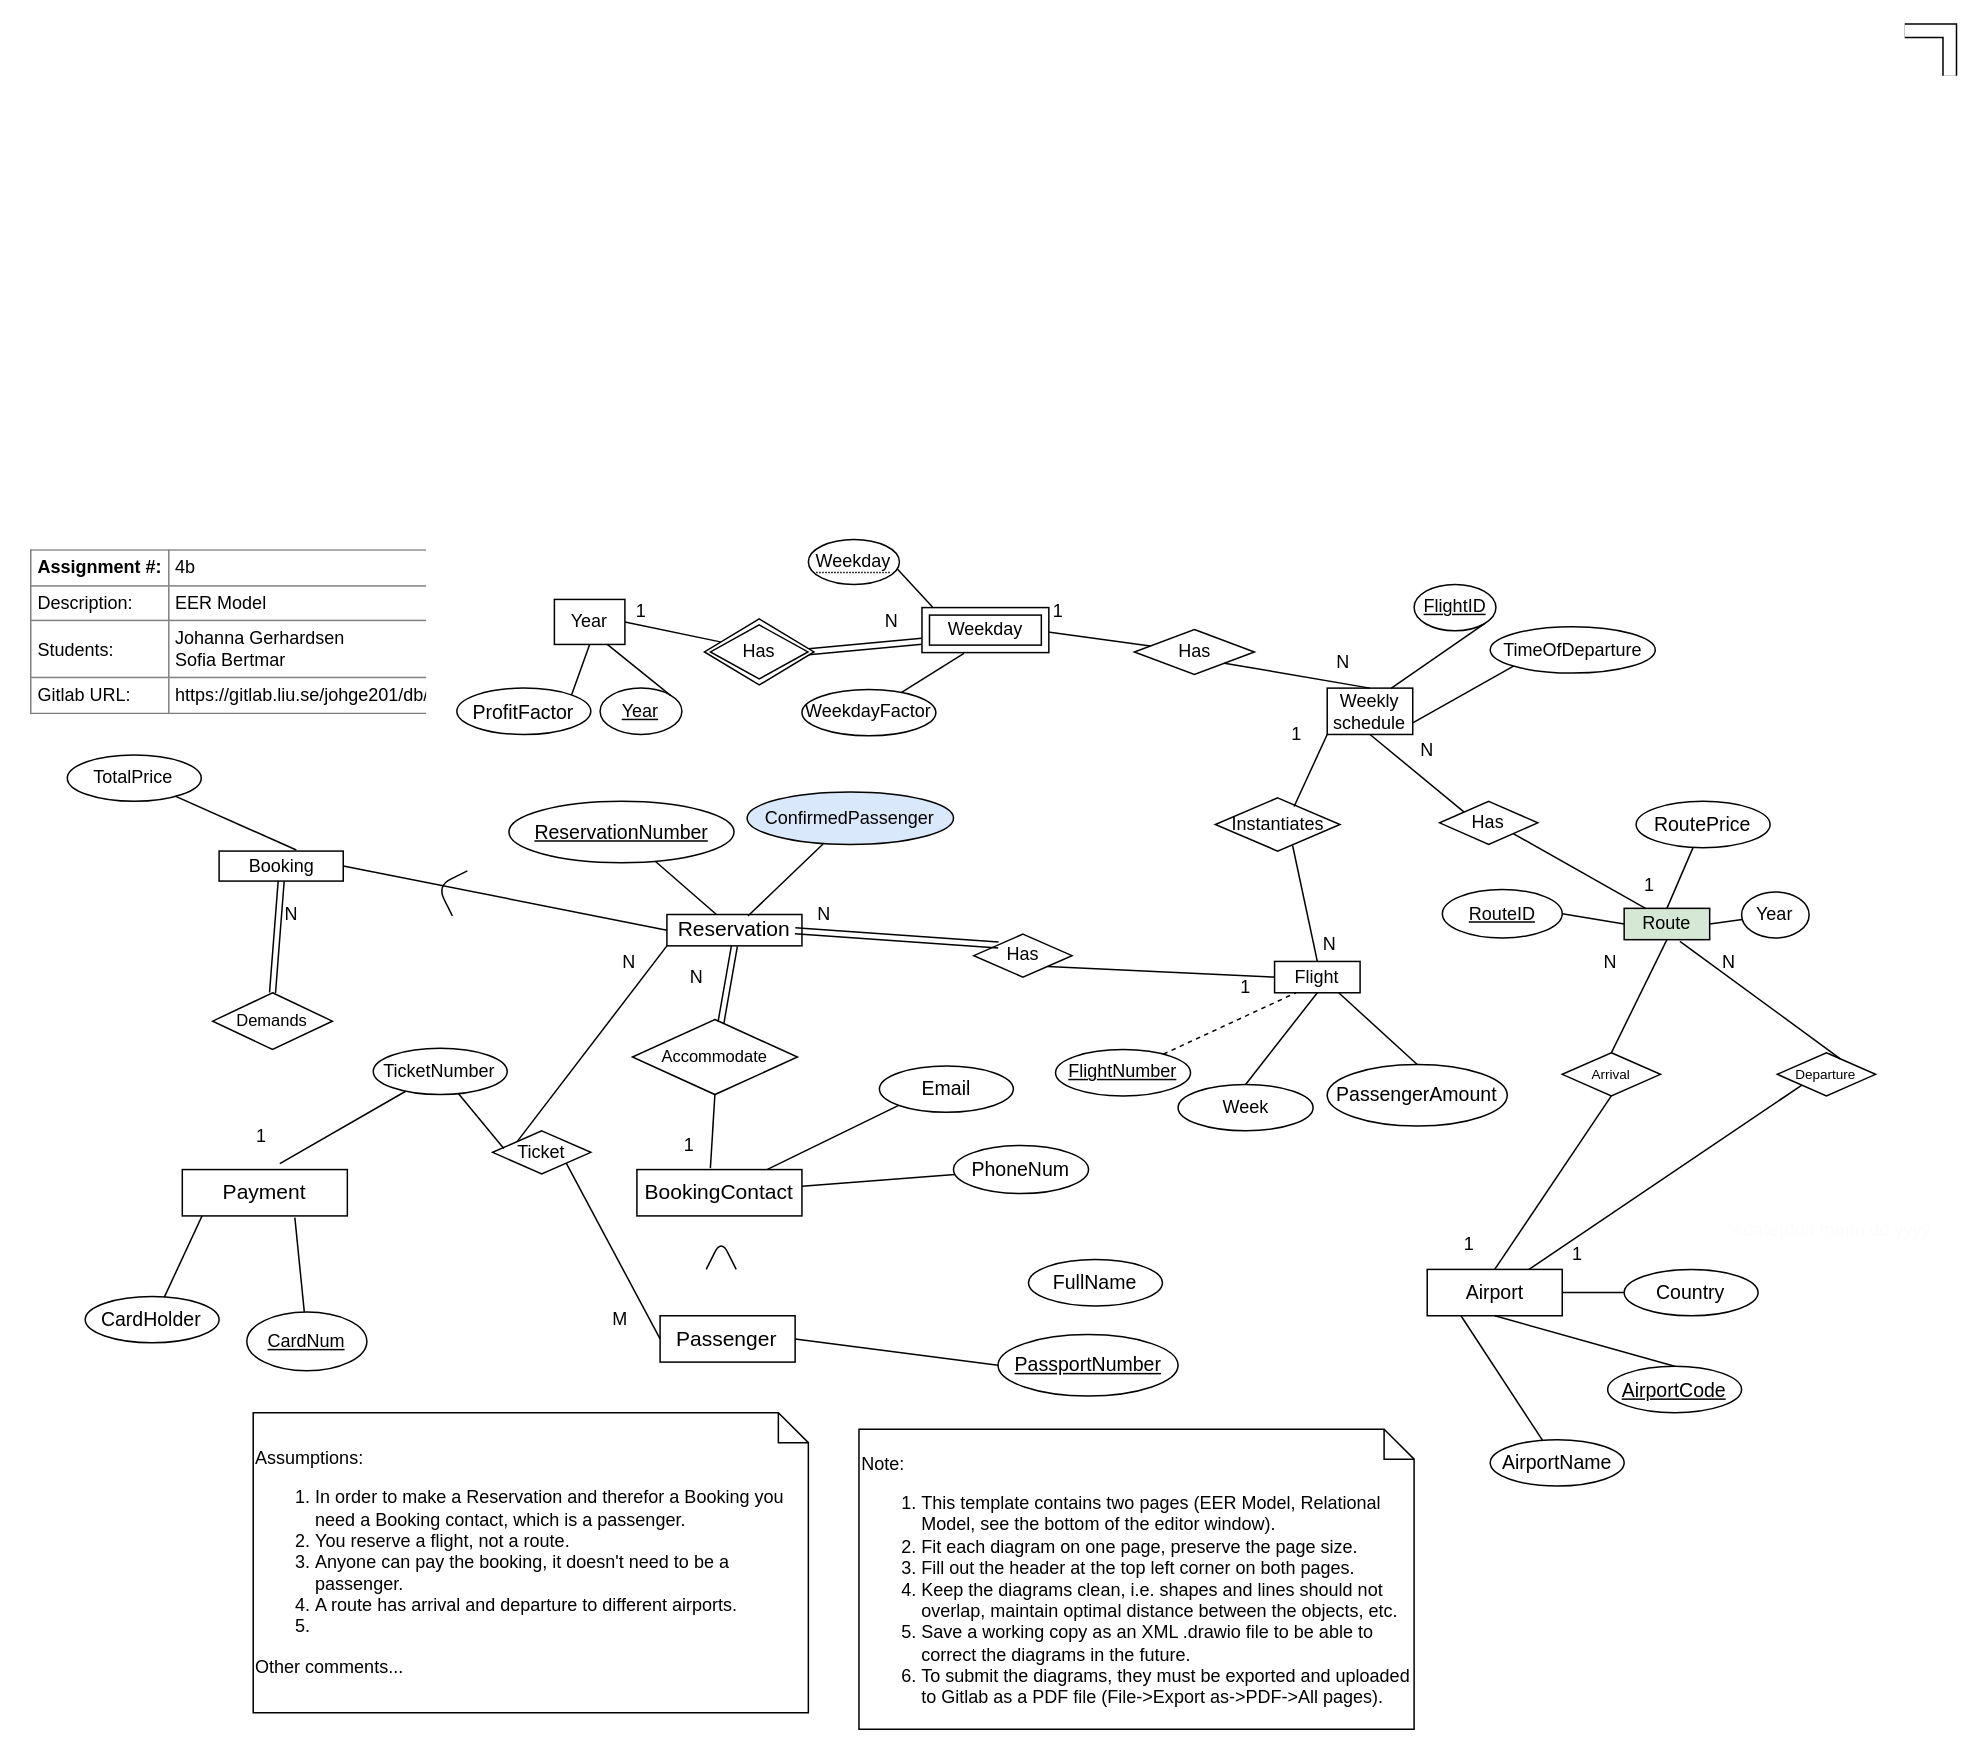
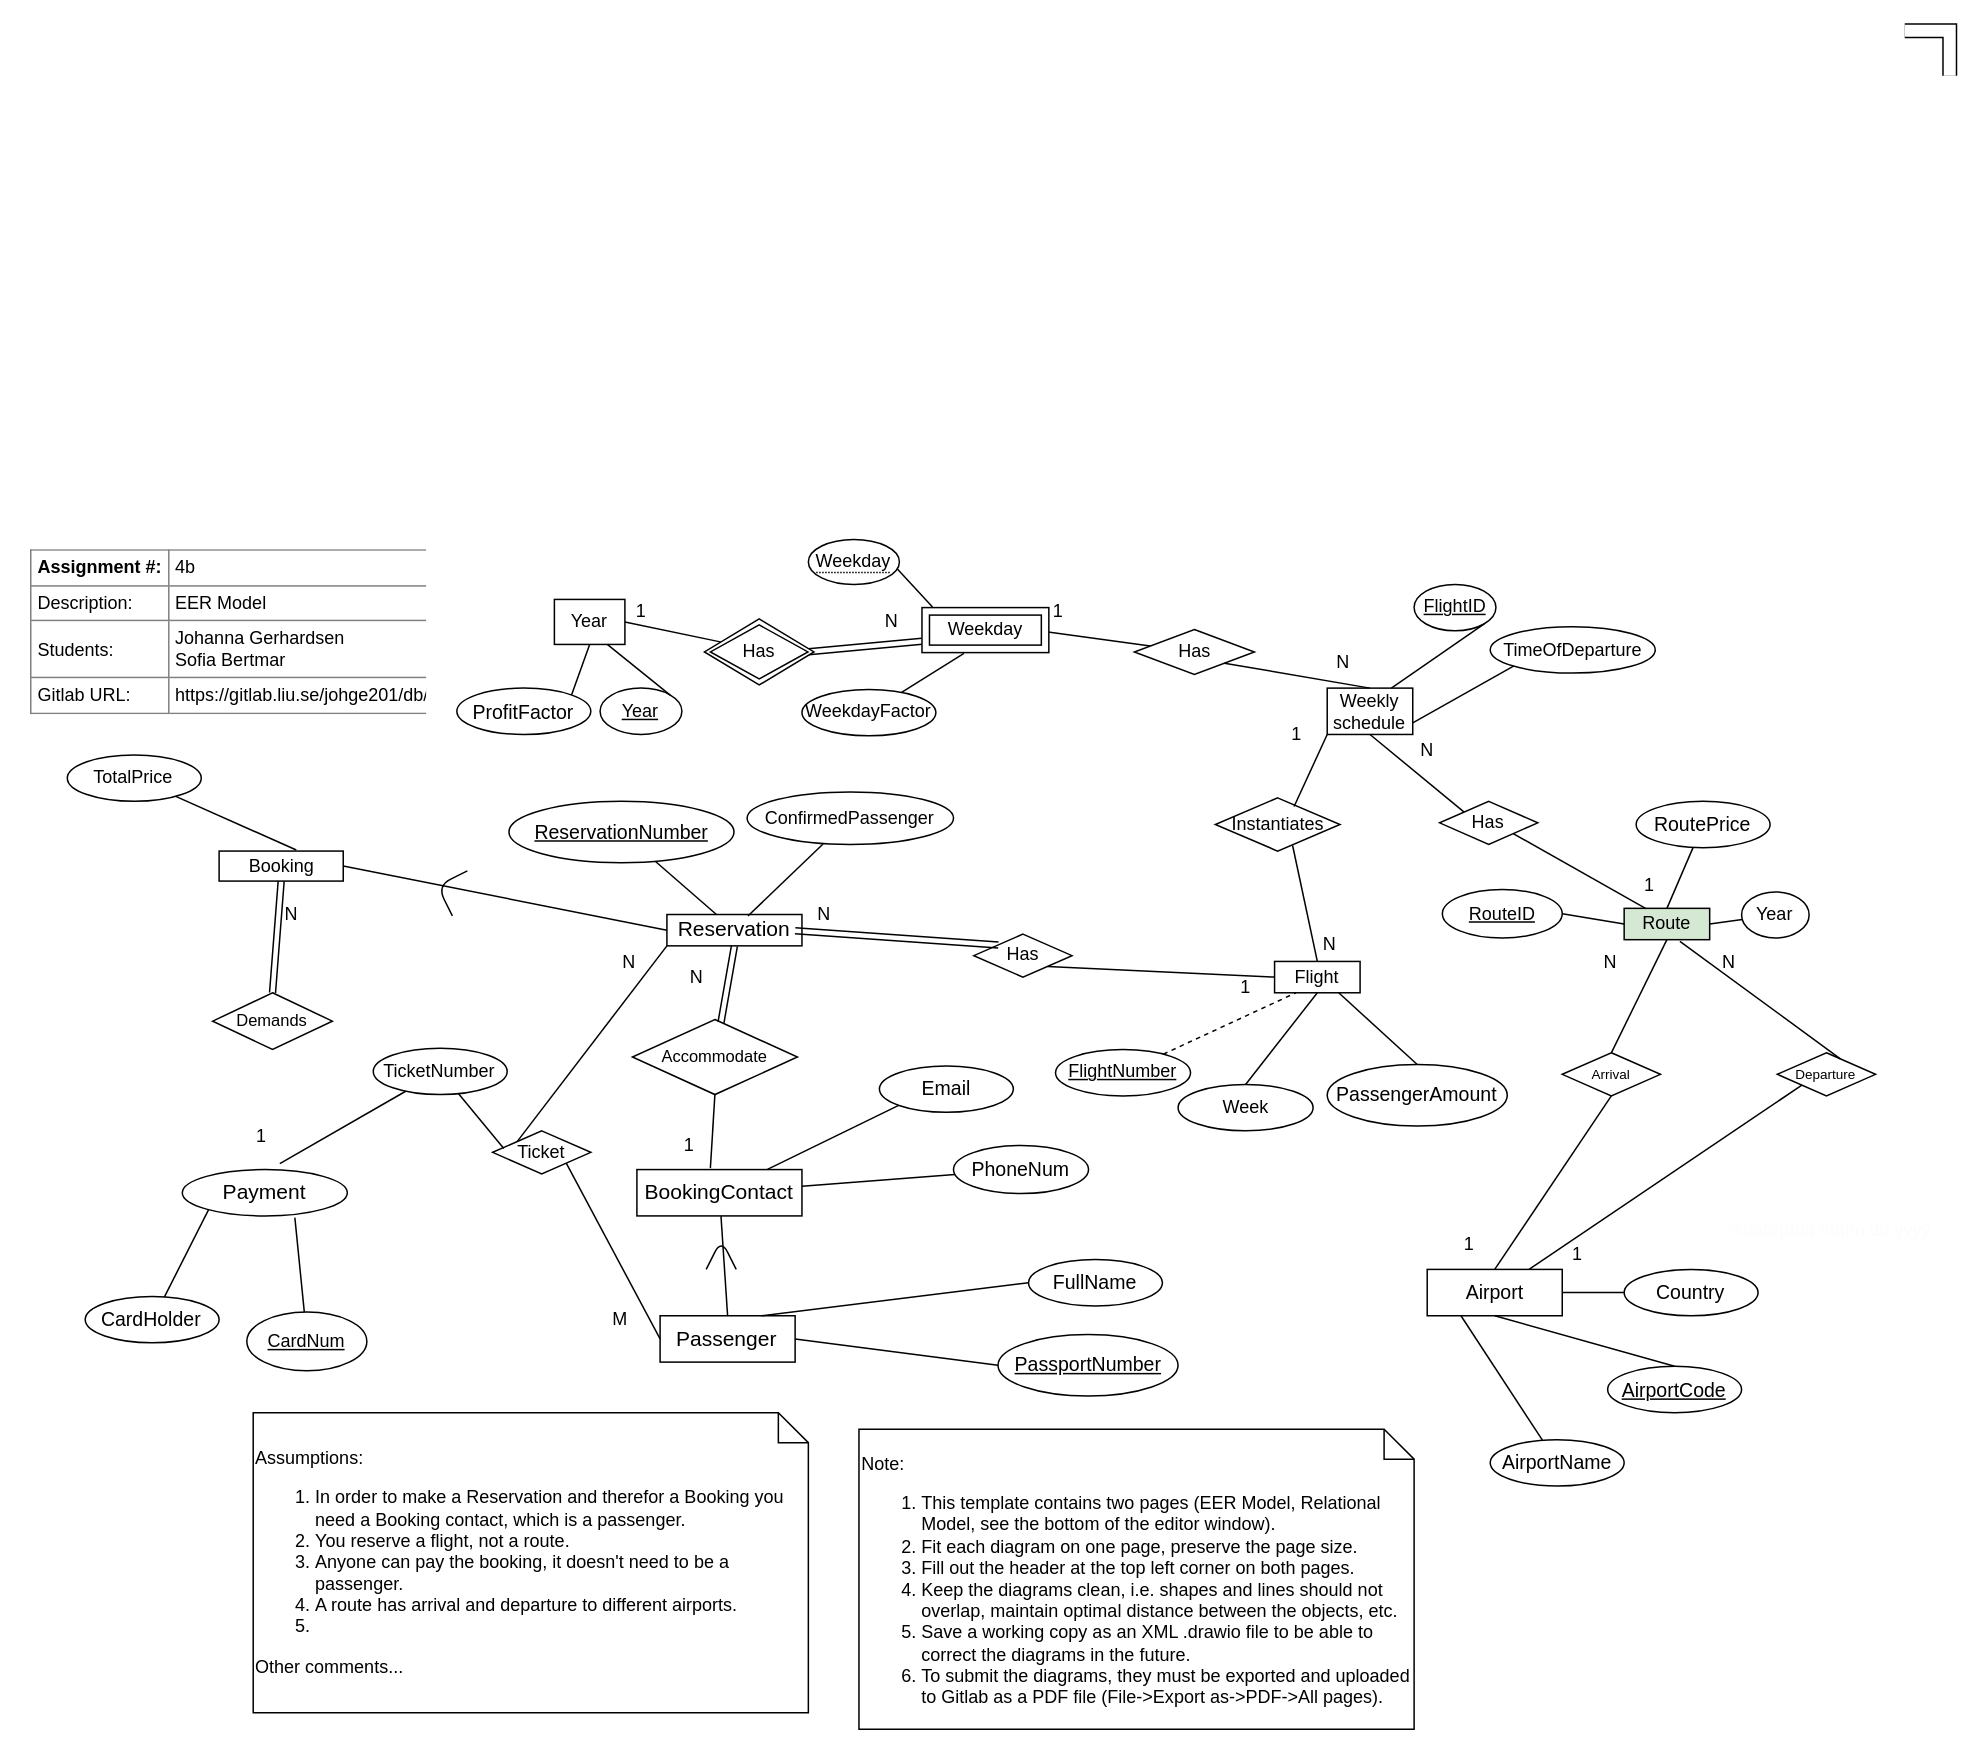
node "ConfirmedPassenger": fillcolor #dae8fc -> #ffffff
node "Payment": shape rectangle -> ellipse
edge "BookingContact" -- "Passenger": added
edge "FullName" -- "Passenger": added
